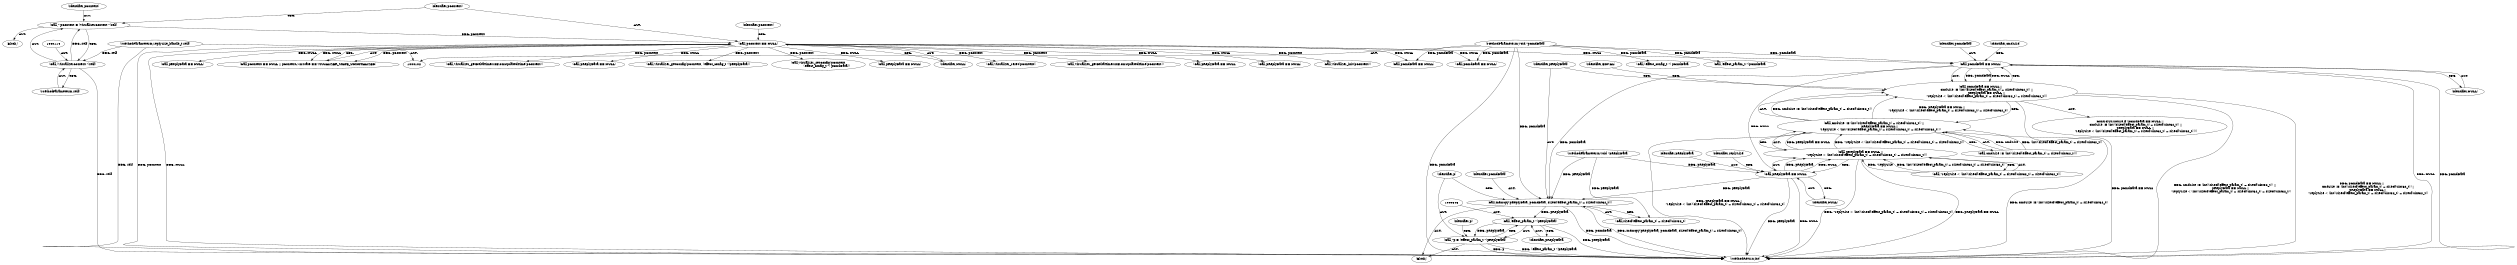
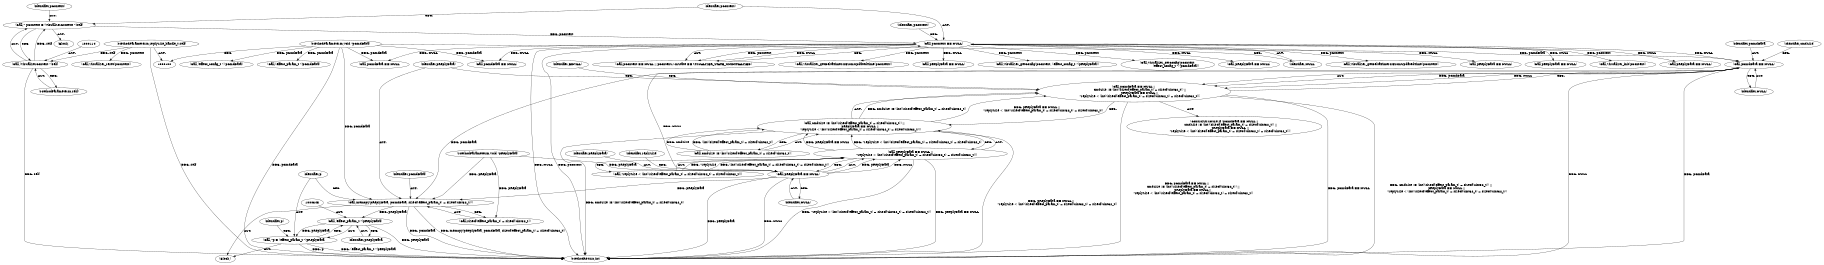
edge "(Call,pContext == NULL)" -> "(Call,Visualizer_reset(pContext))": now "(MethodParameterIn,replySize_handle_t self)" -> "(Call,Visualizer_reset(pContext))"
edge "(MethodParameterIn,void *pCmdData)" -> "1000102": label "AST: " -> "DDG: "
